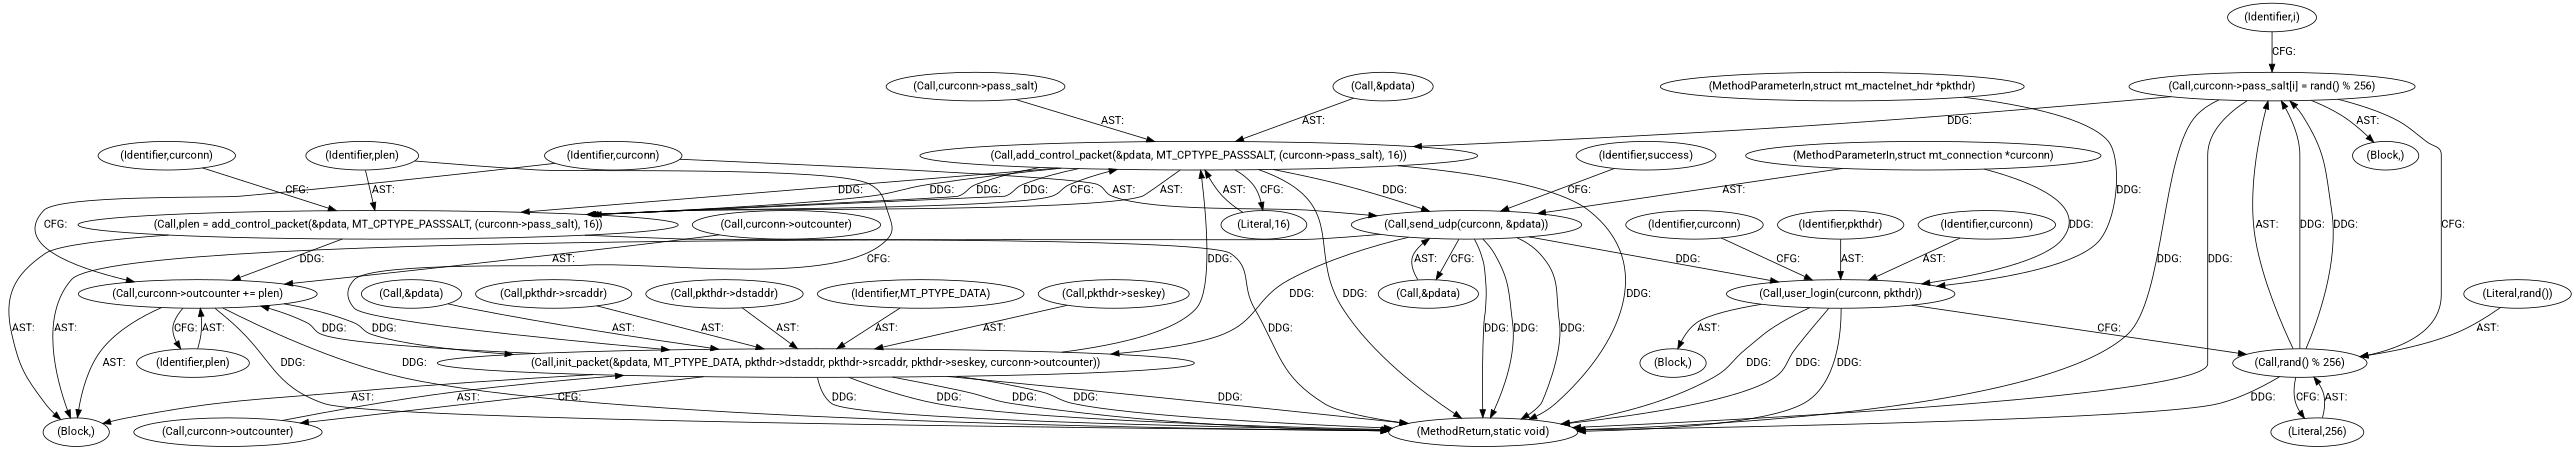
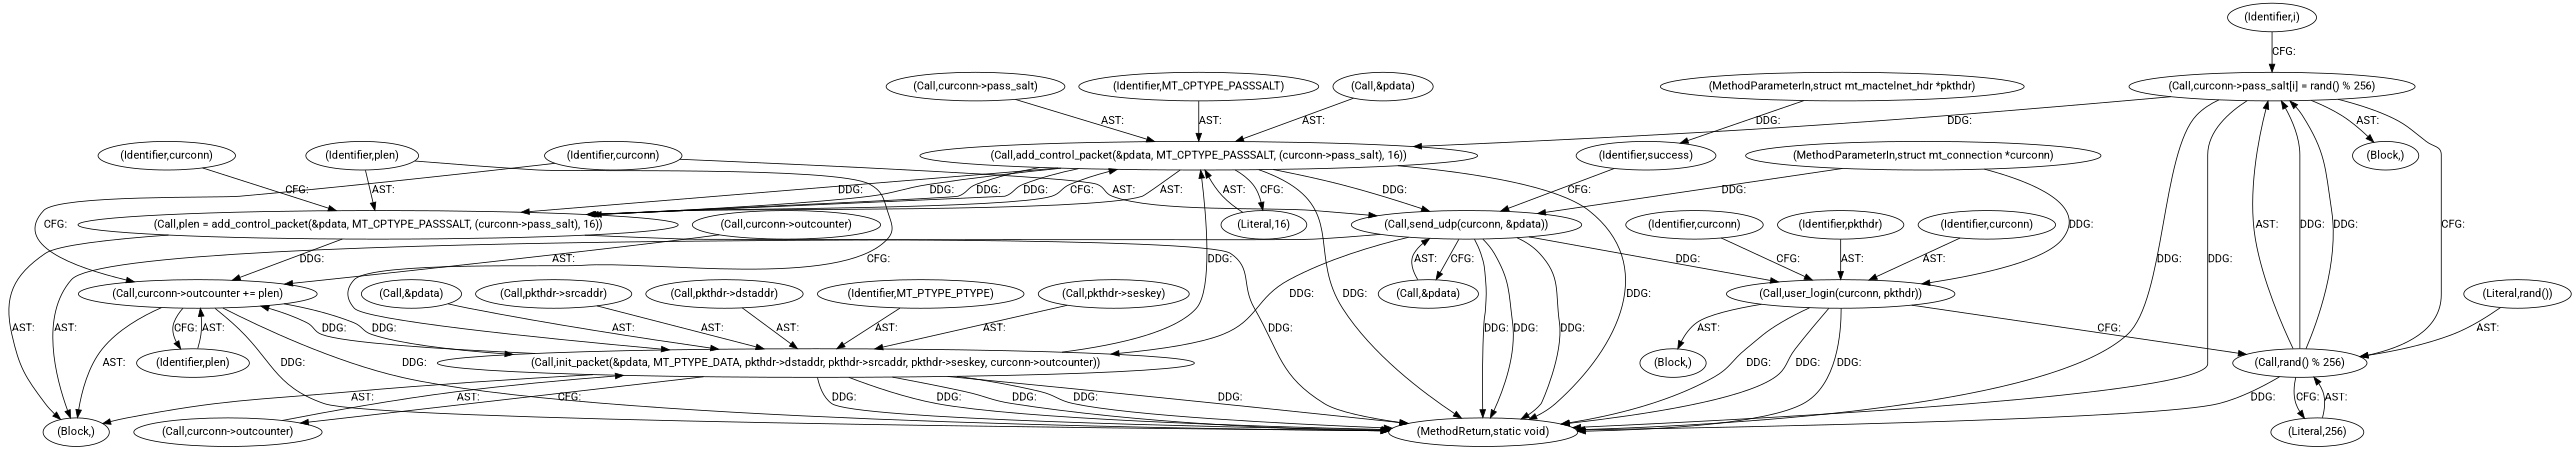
node "(Identifier,MT_CPTYPE_PASSSALT)": added
edge "(MethodParameterIn,struct mt_connection *curconn)" -> "(Call,send_udp(curconn, &pdata))": label "AST: " -> "DDG: "
edge "(MethodParameterIn,struct mt_mactelnet_hdr *pkthdr)" -> "(Call,user_login(curconn, pkthdr))": now "(MethodParameterIn,struct mt_mactelnet_hdr *pkthdr)" -> "(Identifier,success)"
node "(Identifier,MT_PTYPE_DATA)": label "(Identifier,MT_PTYPE_DATA)" -> "(Identifier,MT_PTYPE_PTYPE)"
